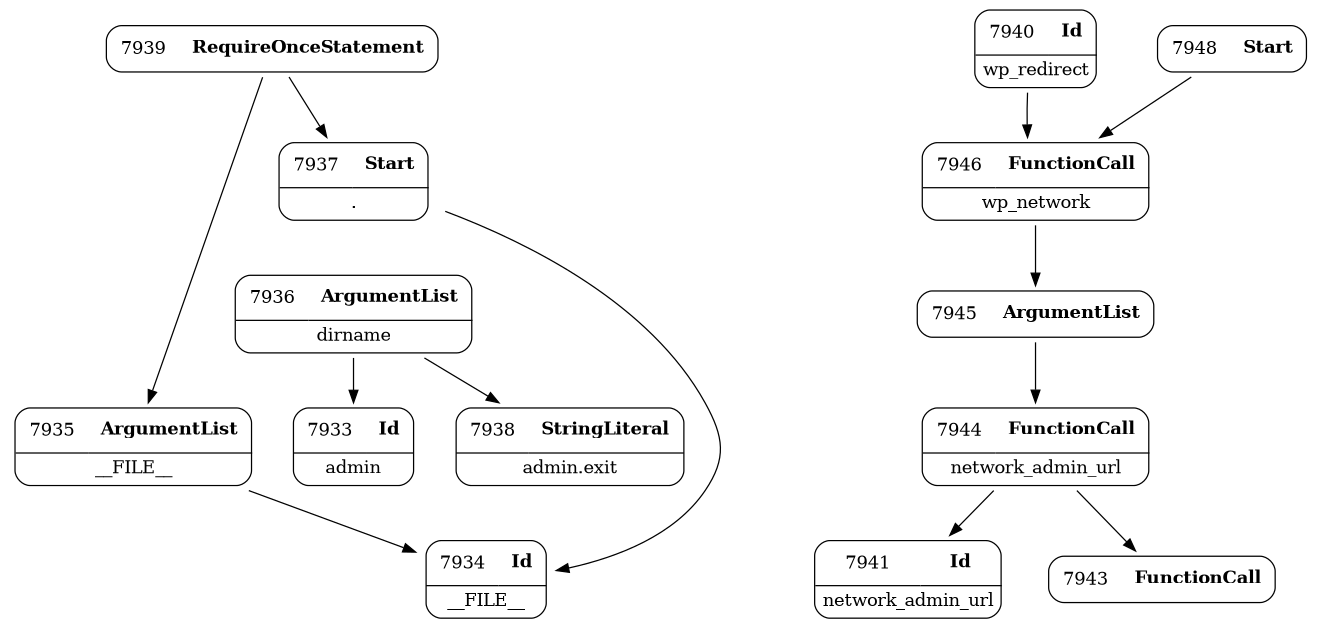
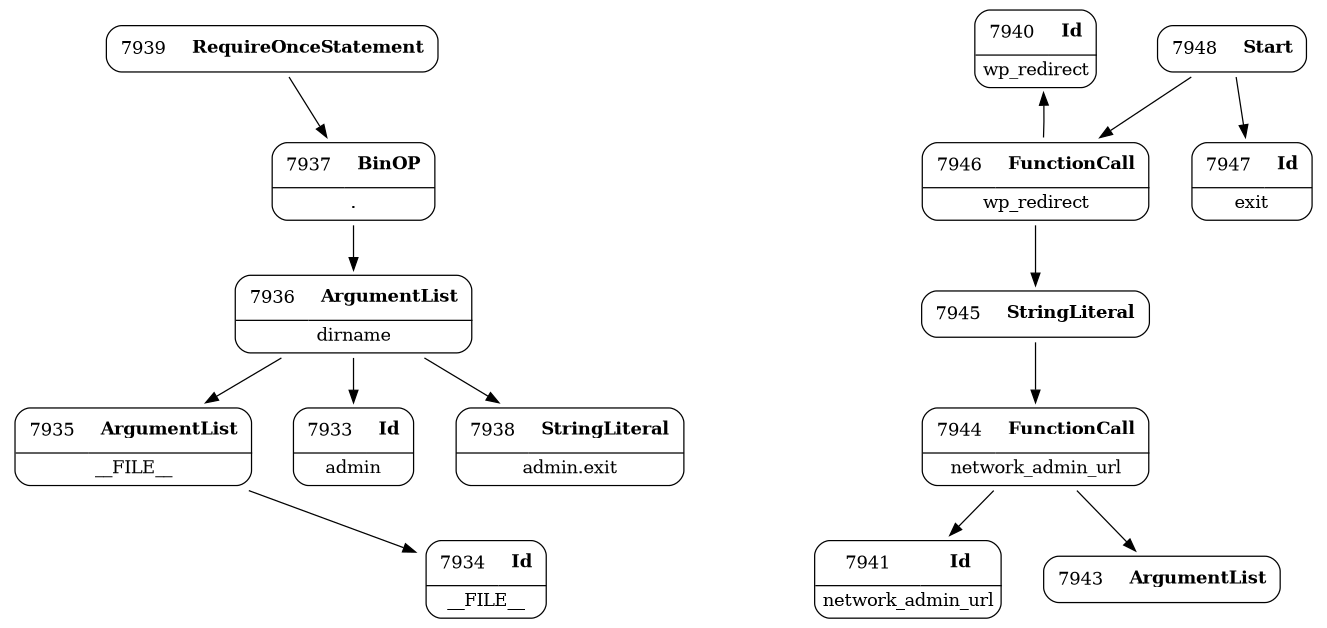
edge "7940" -> "7946": reversed
node "7937": text "Start" -> "BinOP"
node "7947": added
node "7946": text "wp_network" -> "wp_redirect"
edge "7939" -> "7935": now "7936" -> "7935"
node "7945": text "ArgumentList" -> "StringLiteral"
edge "7937" -> "7934": now "7937" -> "7936"
node "7943": text "FunctionCall" -> "ArgumentList"
